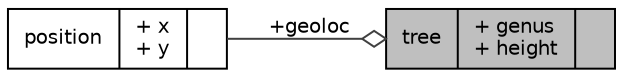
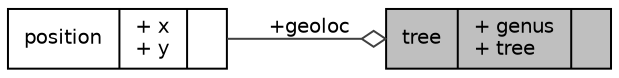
node "tree": text "+ height" -> "+ tree"
